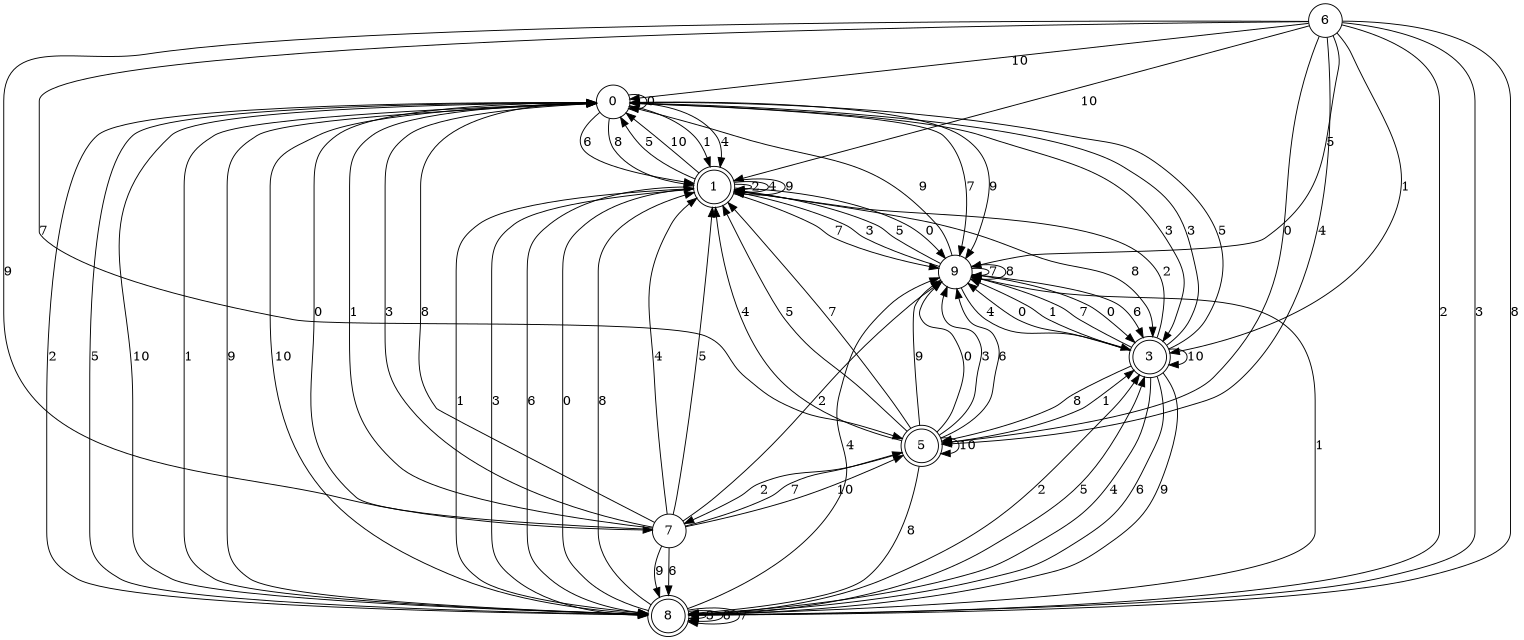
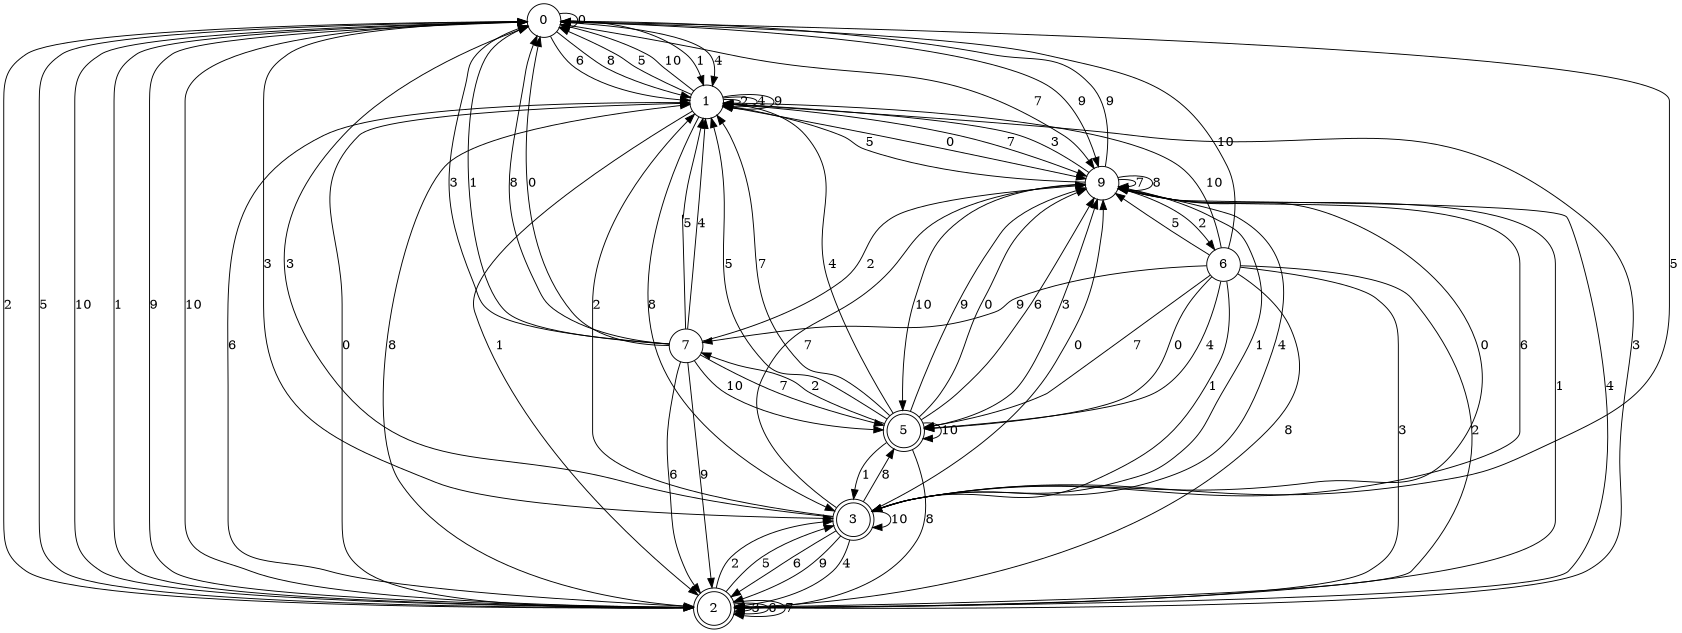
node "1": shape doublecircle -> circle
edge "9" -> "6": added, label "2"
edge "9" -> "5": added, label "10"
node "8": label "8" -> "2"
